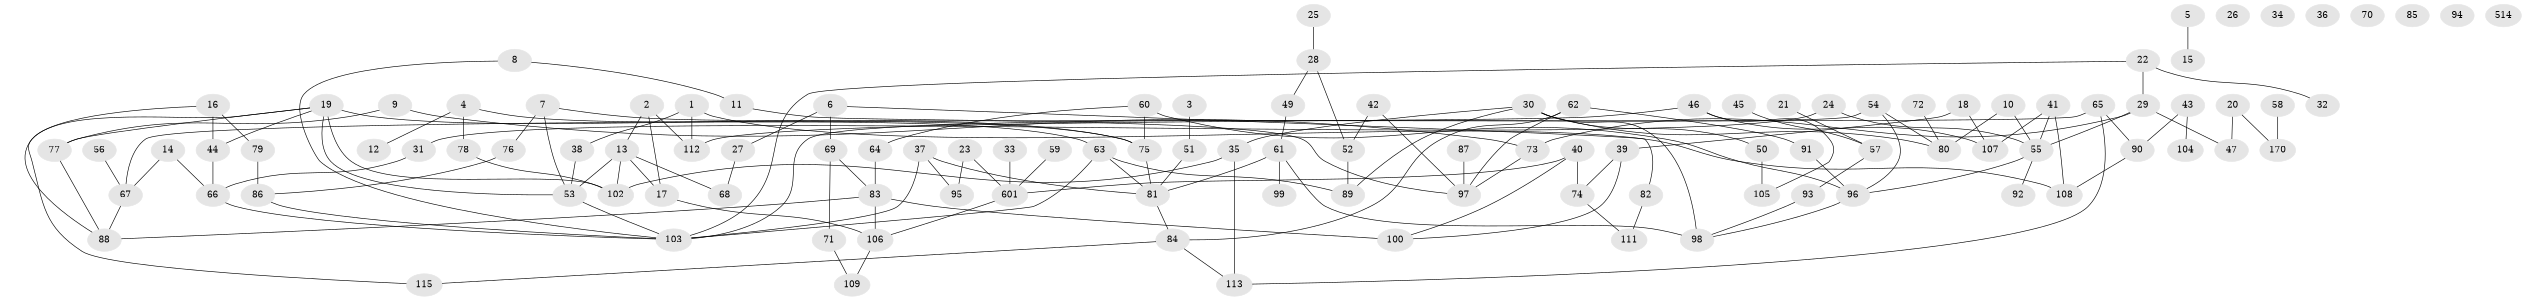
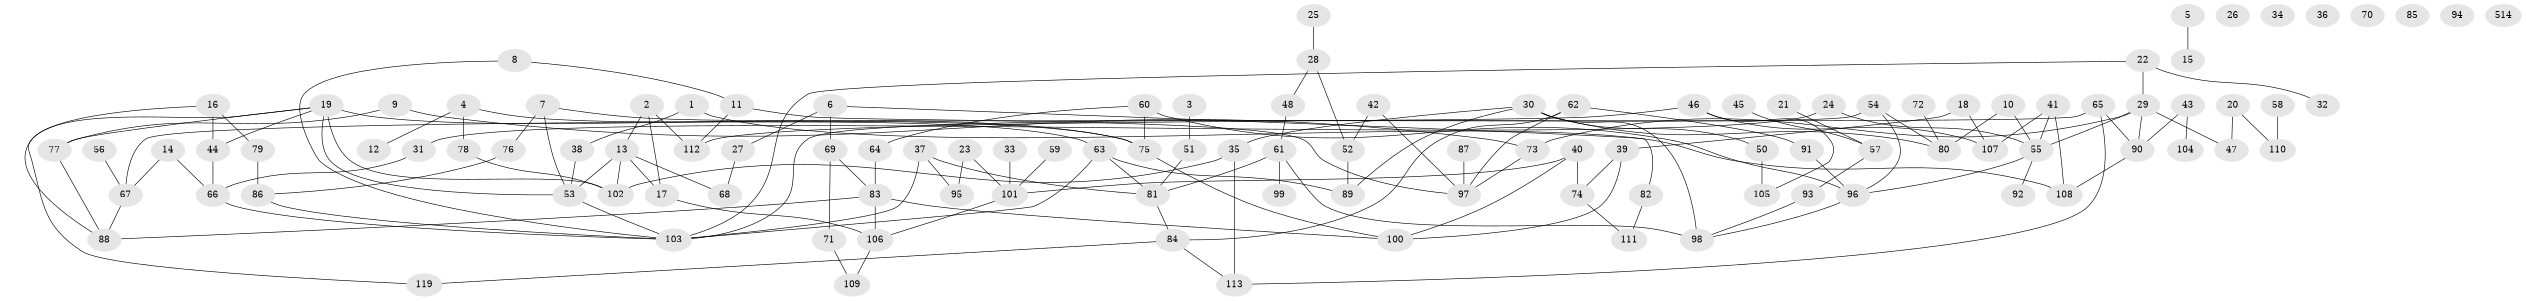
node "49": label "49" -> "48"
edge "29" -- "90": added
edge "1" -- "112": now "11" -- "112"
node "170": label "170" -> "110"
edge "75" -- "81": now "75" -- "100"
node "601": label "601" -> "101"
node "115": label "115" -> "119"
